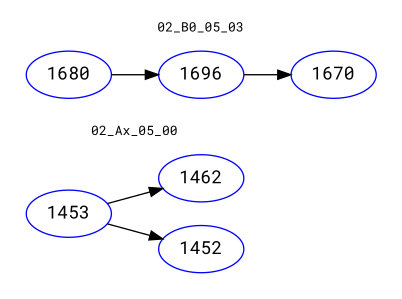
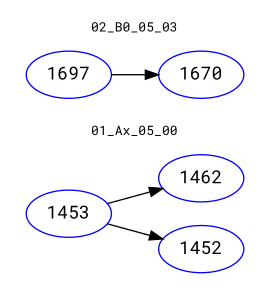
node "1680": removed
node "1696": label "1696" -> "1697"
cluster "02_Ax_05_00": label "02_Ax_05_00" -> "01_Ax_05_00"
